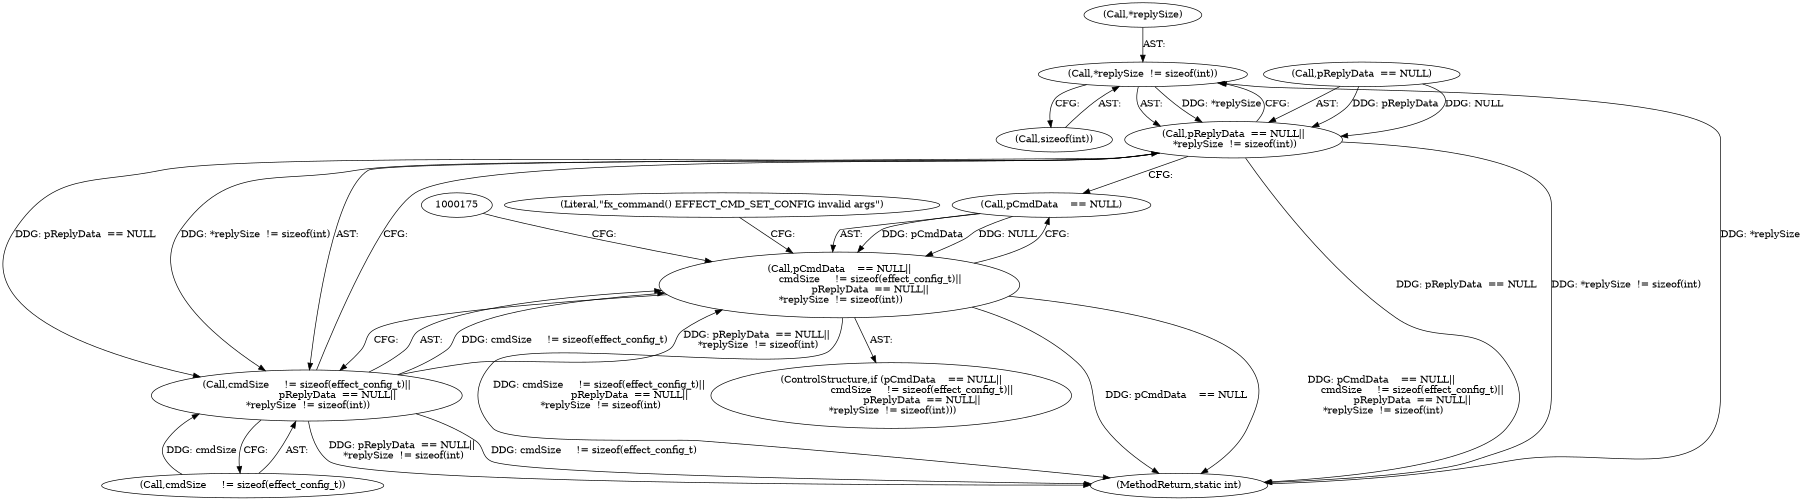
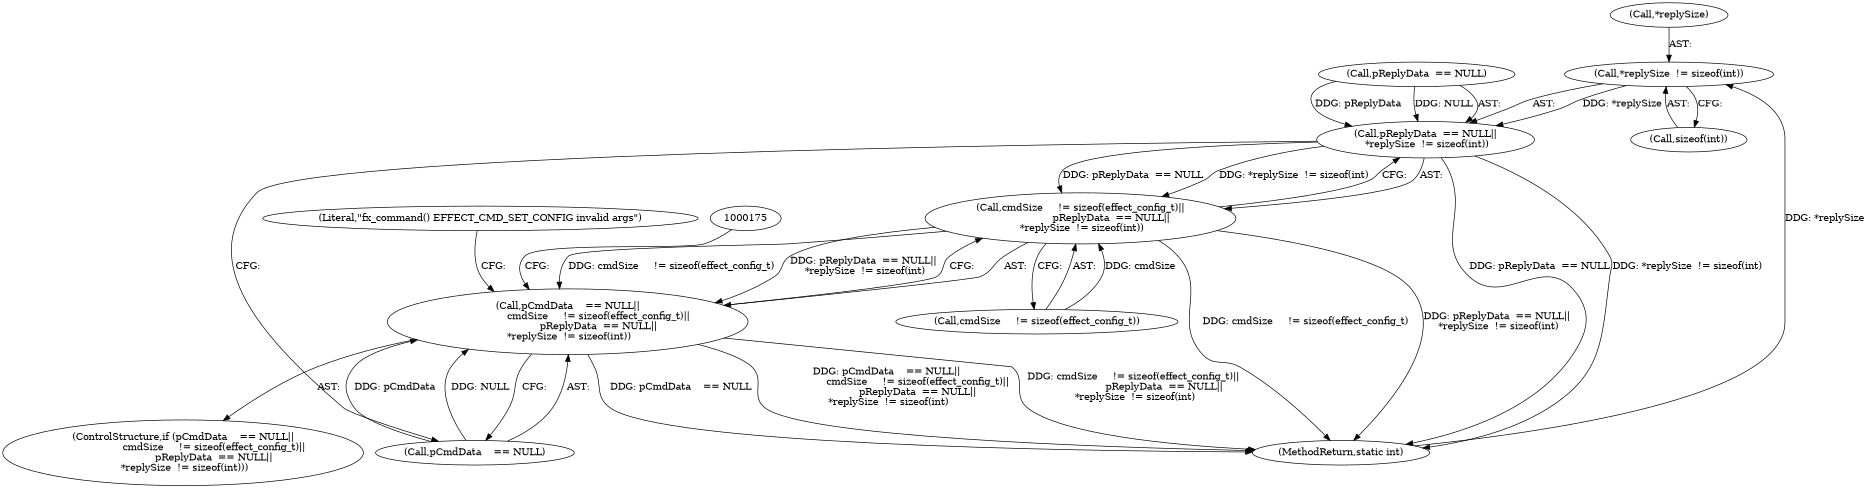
edge "(Call,pReplyData  == NULL|| *replySize  != sizeof(int))" -> "(Call,*replySize  != sizeof(int))": removed, label "CFG:"
